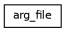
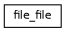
node "arg_file": label "arg_file" -> "file_file"
